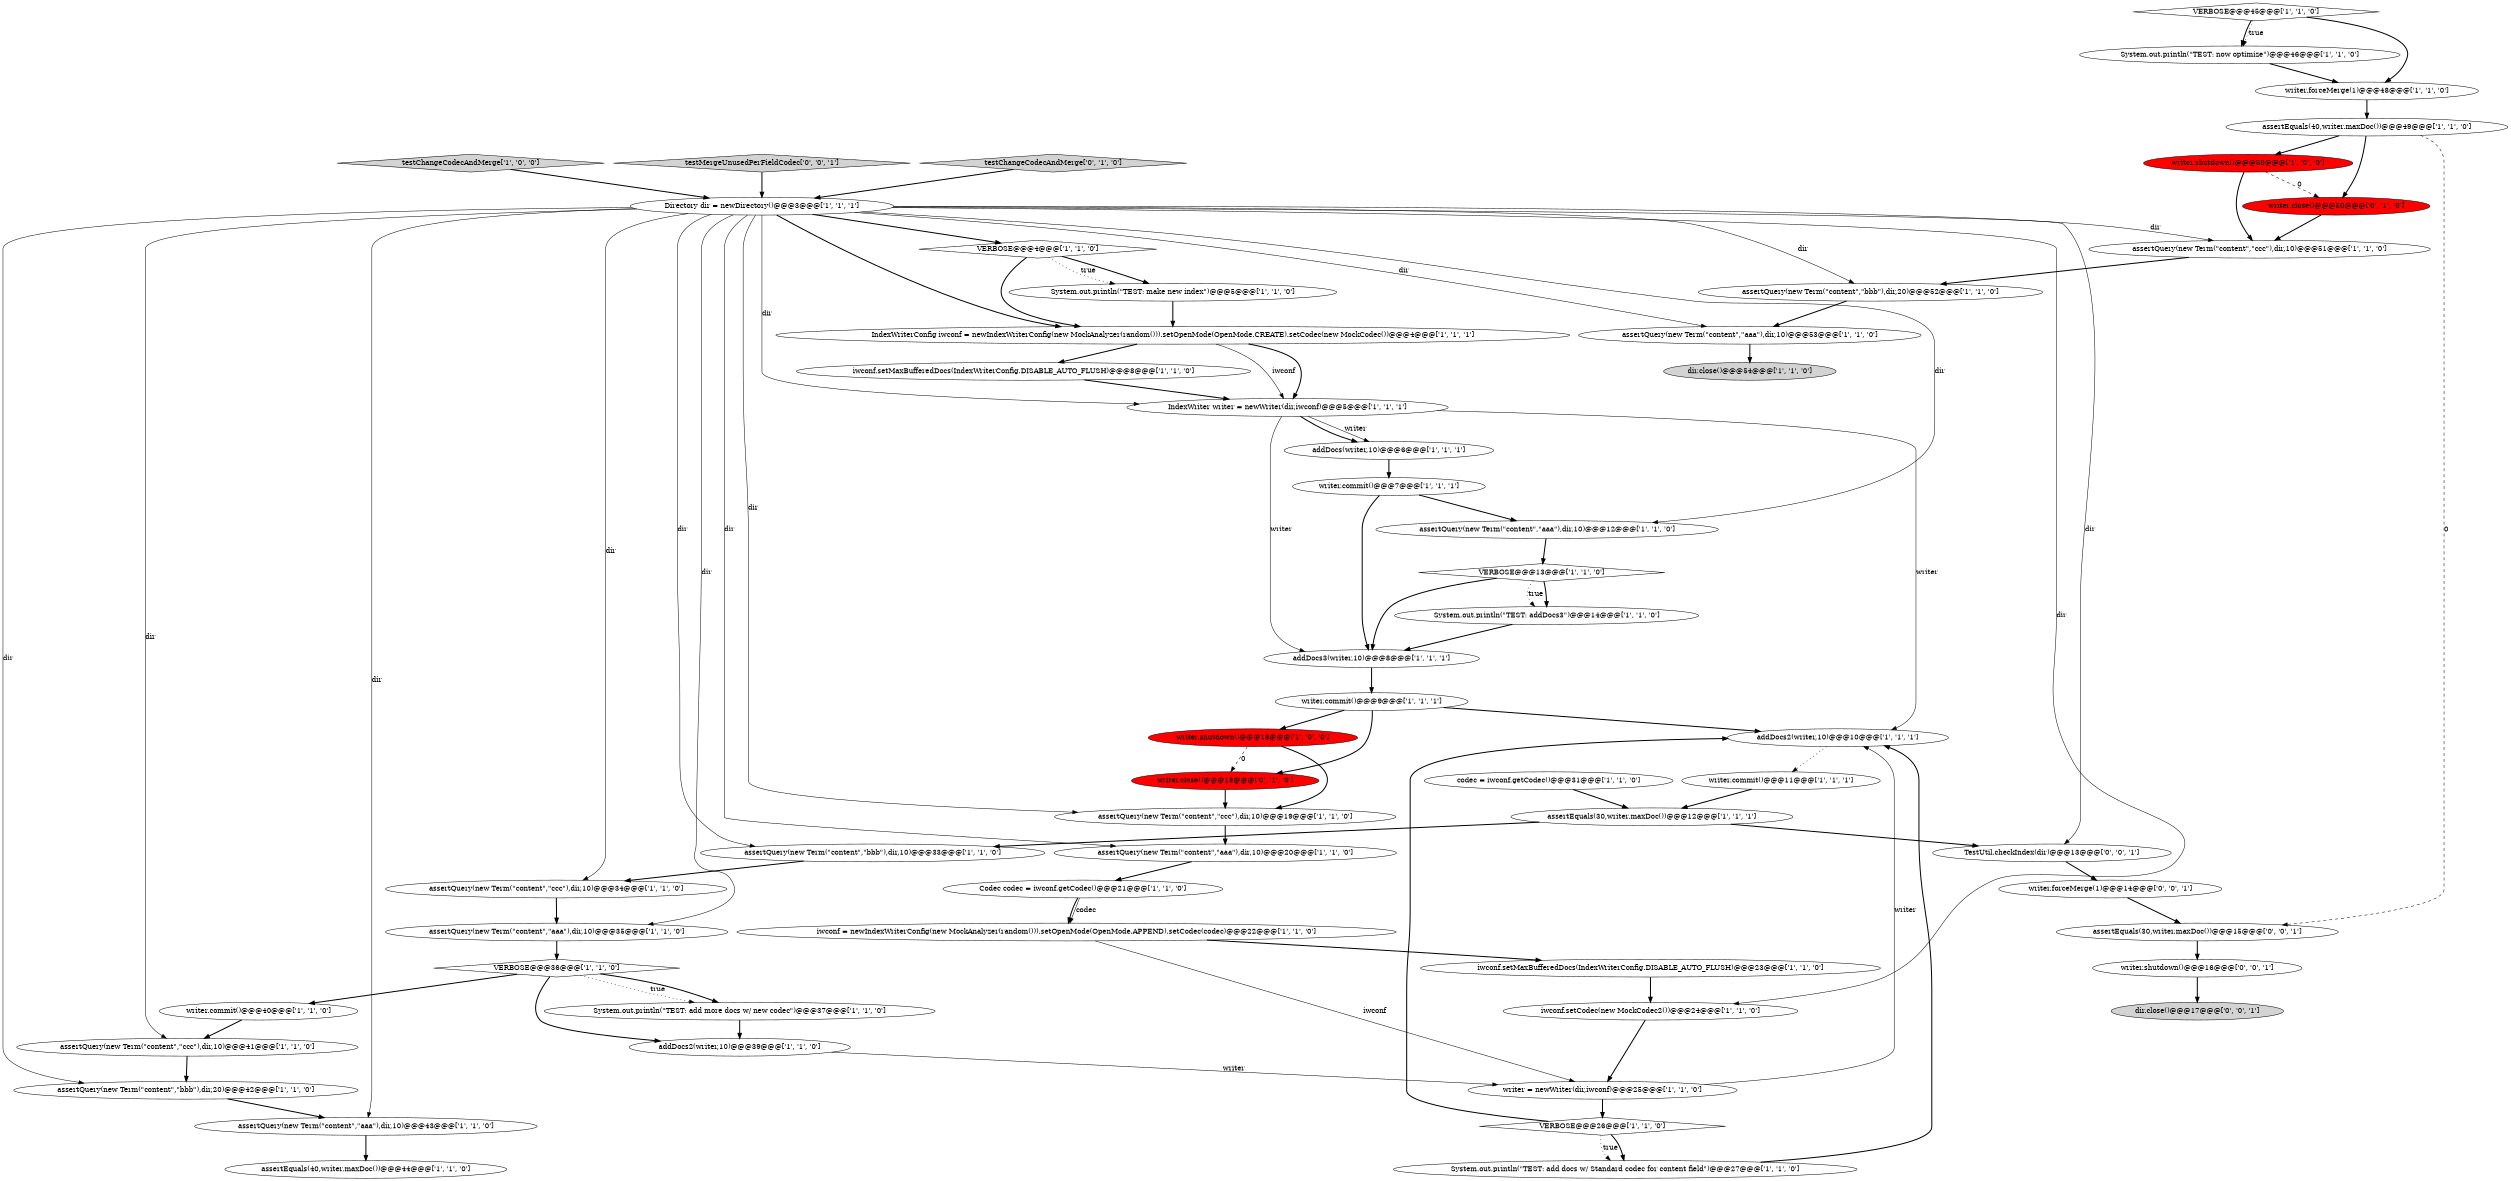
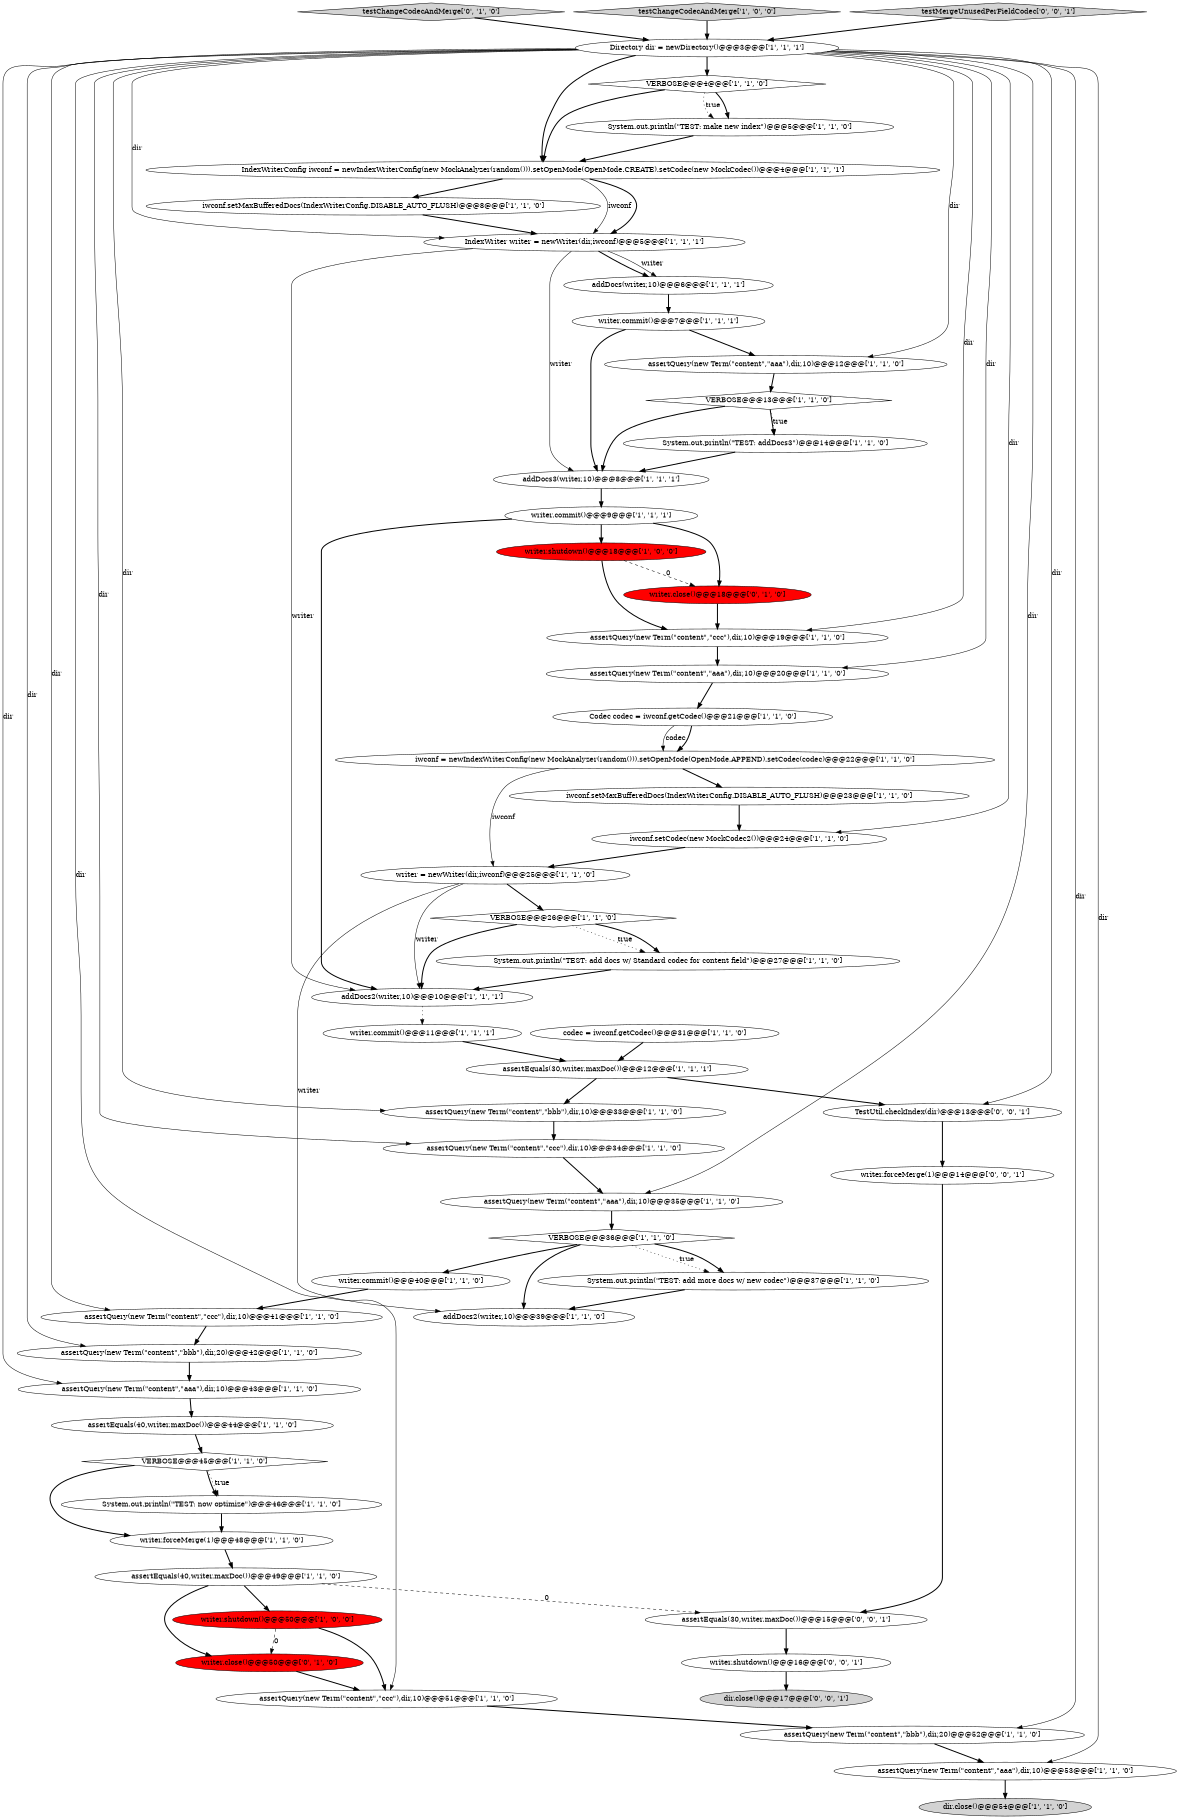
edge "addDocs2(writer,10)@@@39@@@['1', '1', '0']" -> "writer = newWriter(dir,iwconf)@@@25@@@['1', '1', '0']": reversed
edge "assertEquals(40,writer.maxDoc())@@@44@@@['1', '1', '0']" -> "VERBOSE@@@45@@@['1', '1', '0']": added
